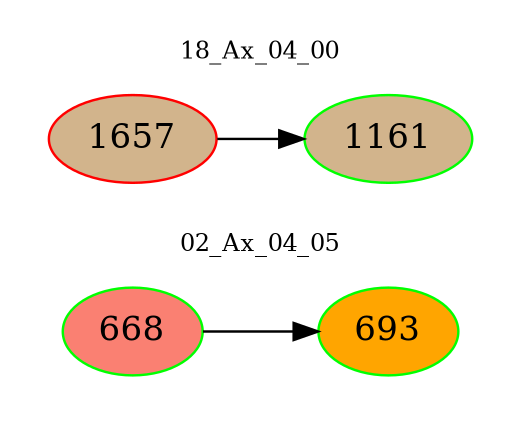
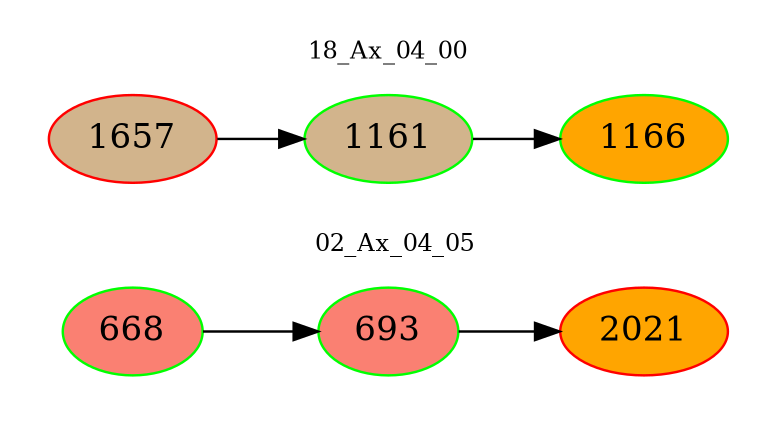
node "1166": added
node "693": fillcolor orange -> salmon
node "2021": added
